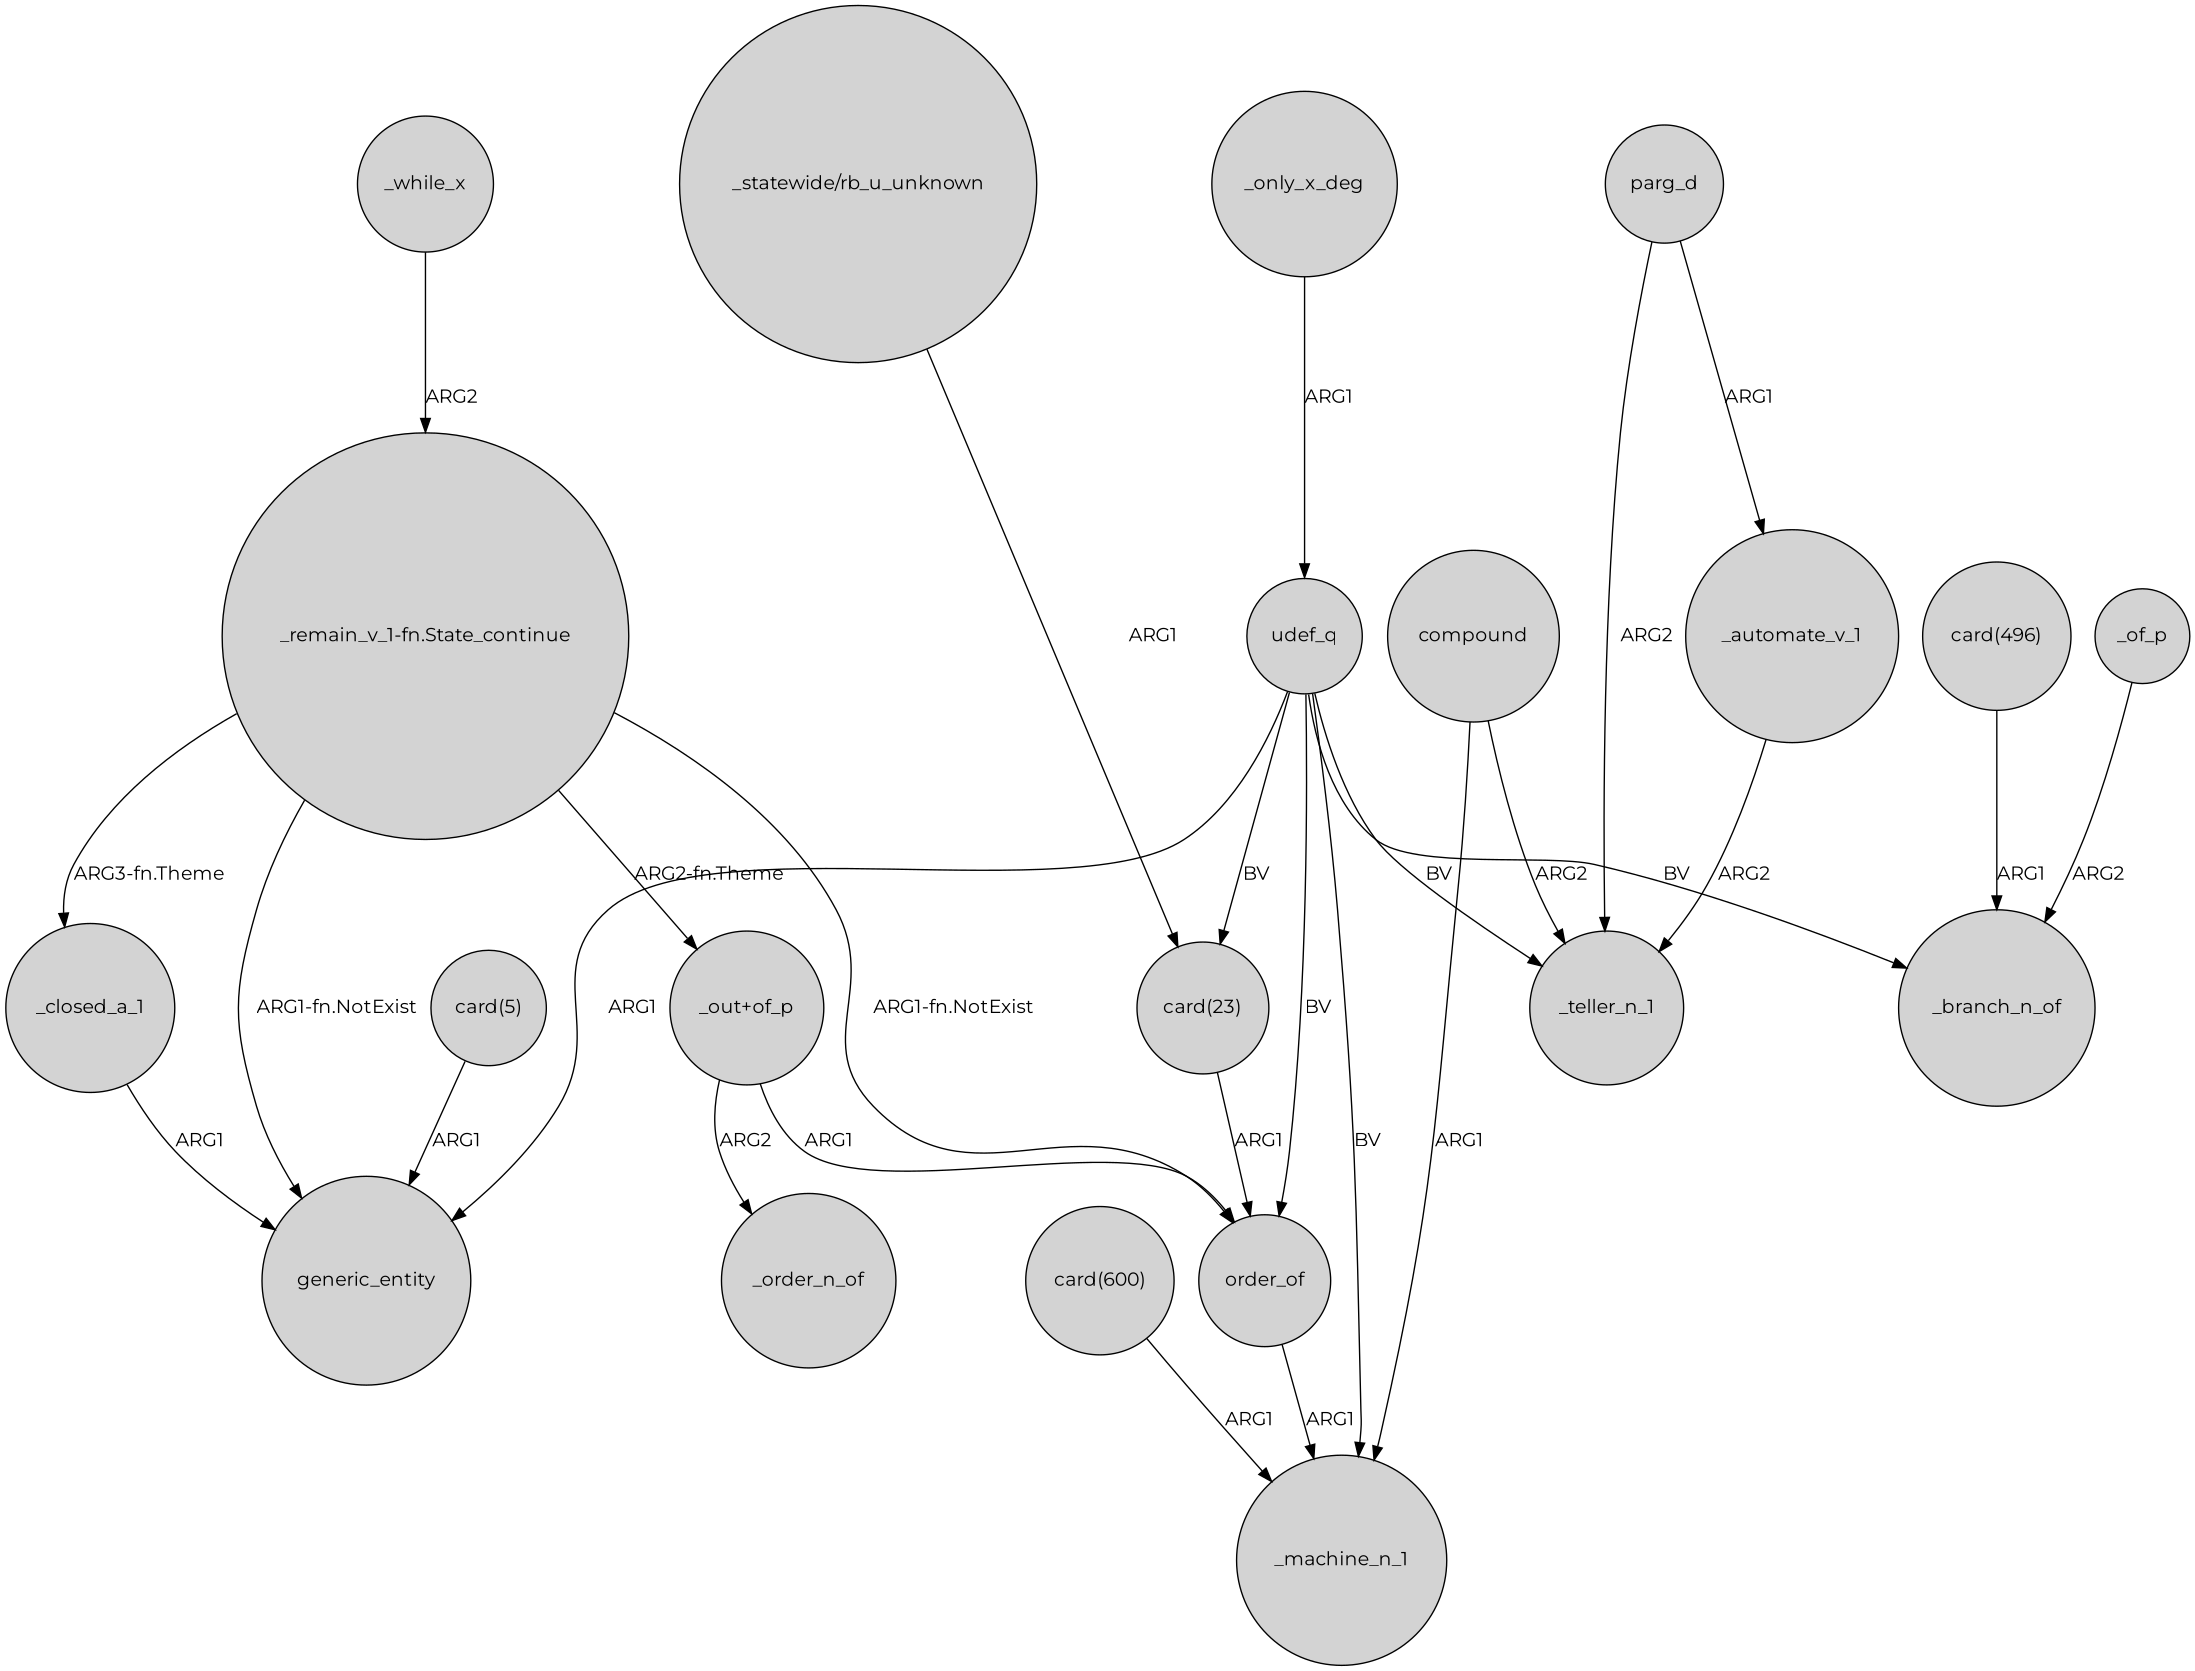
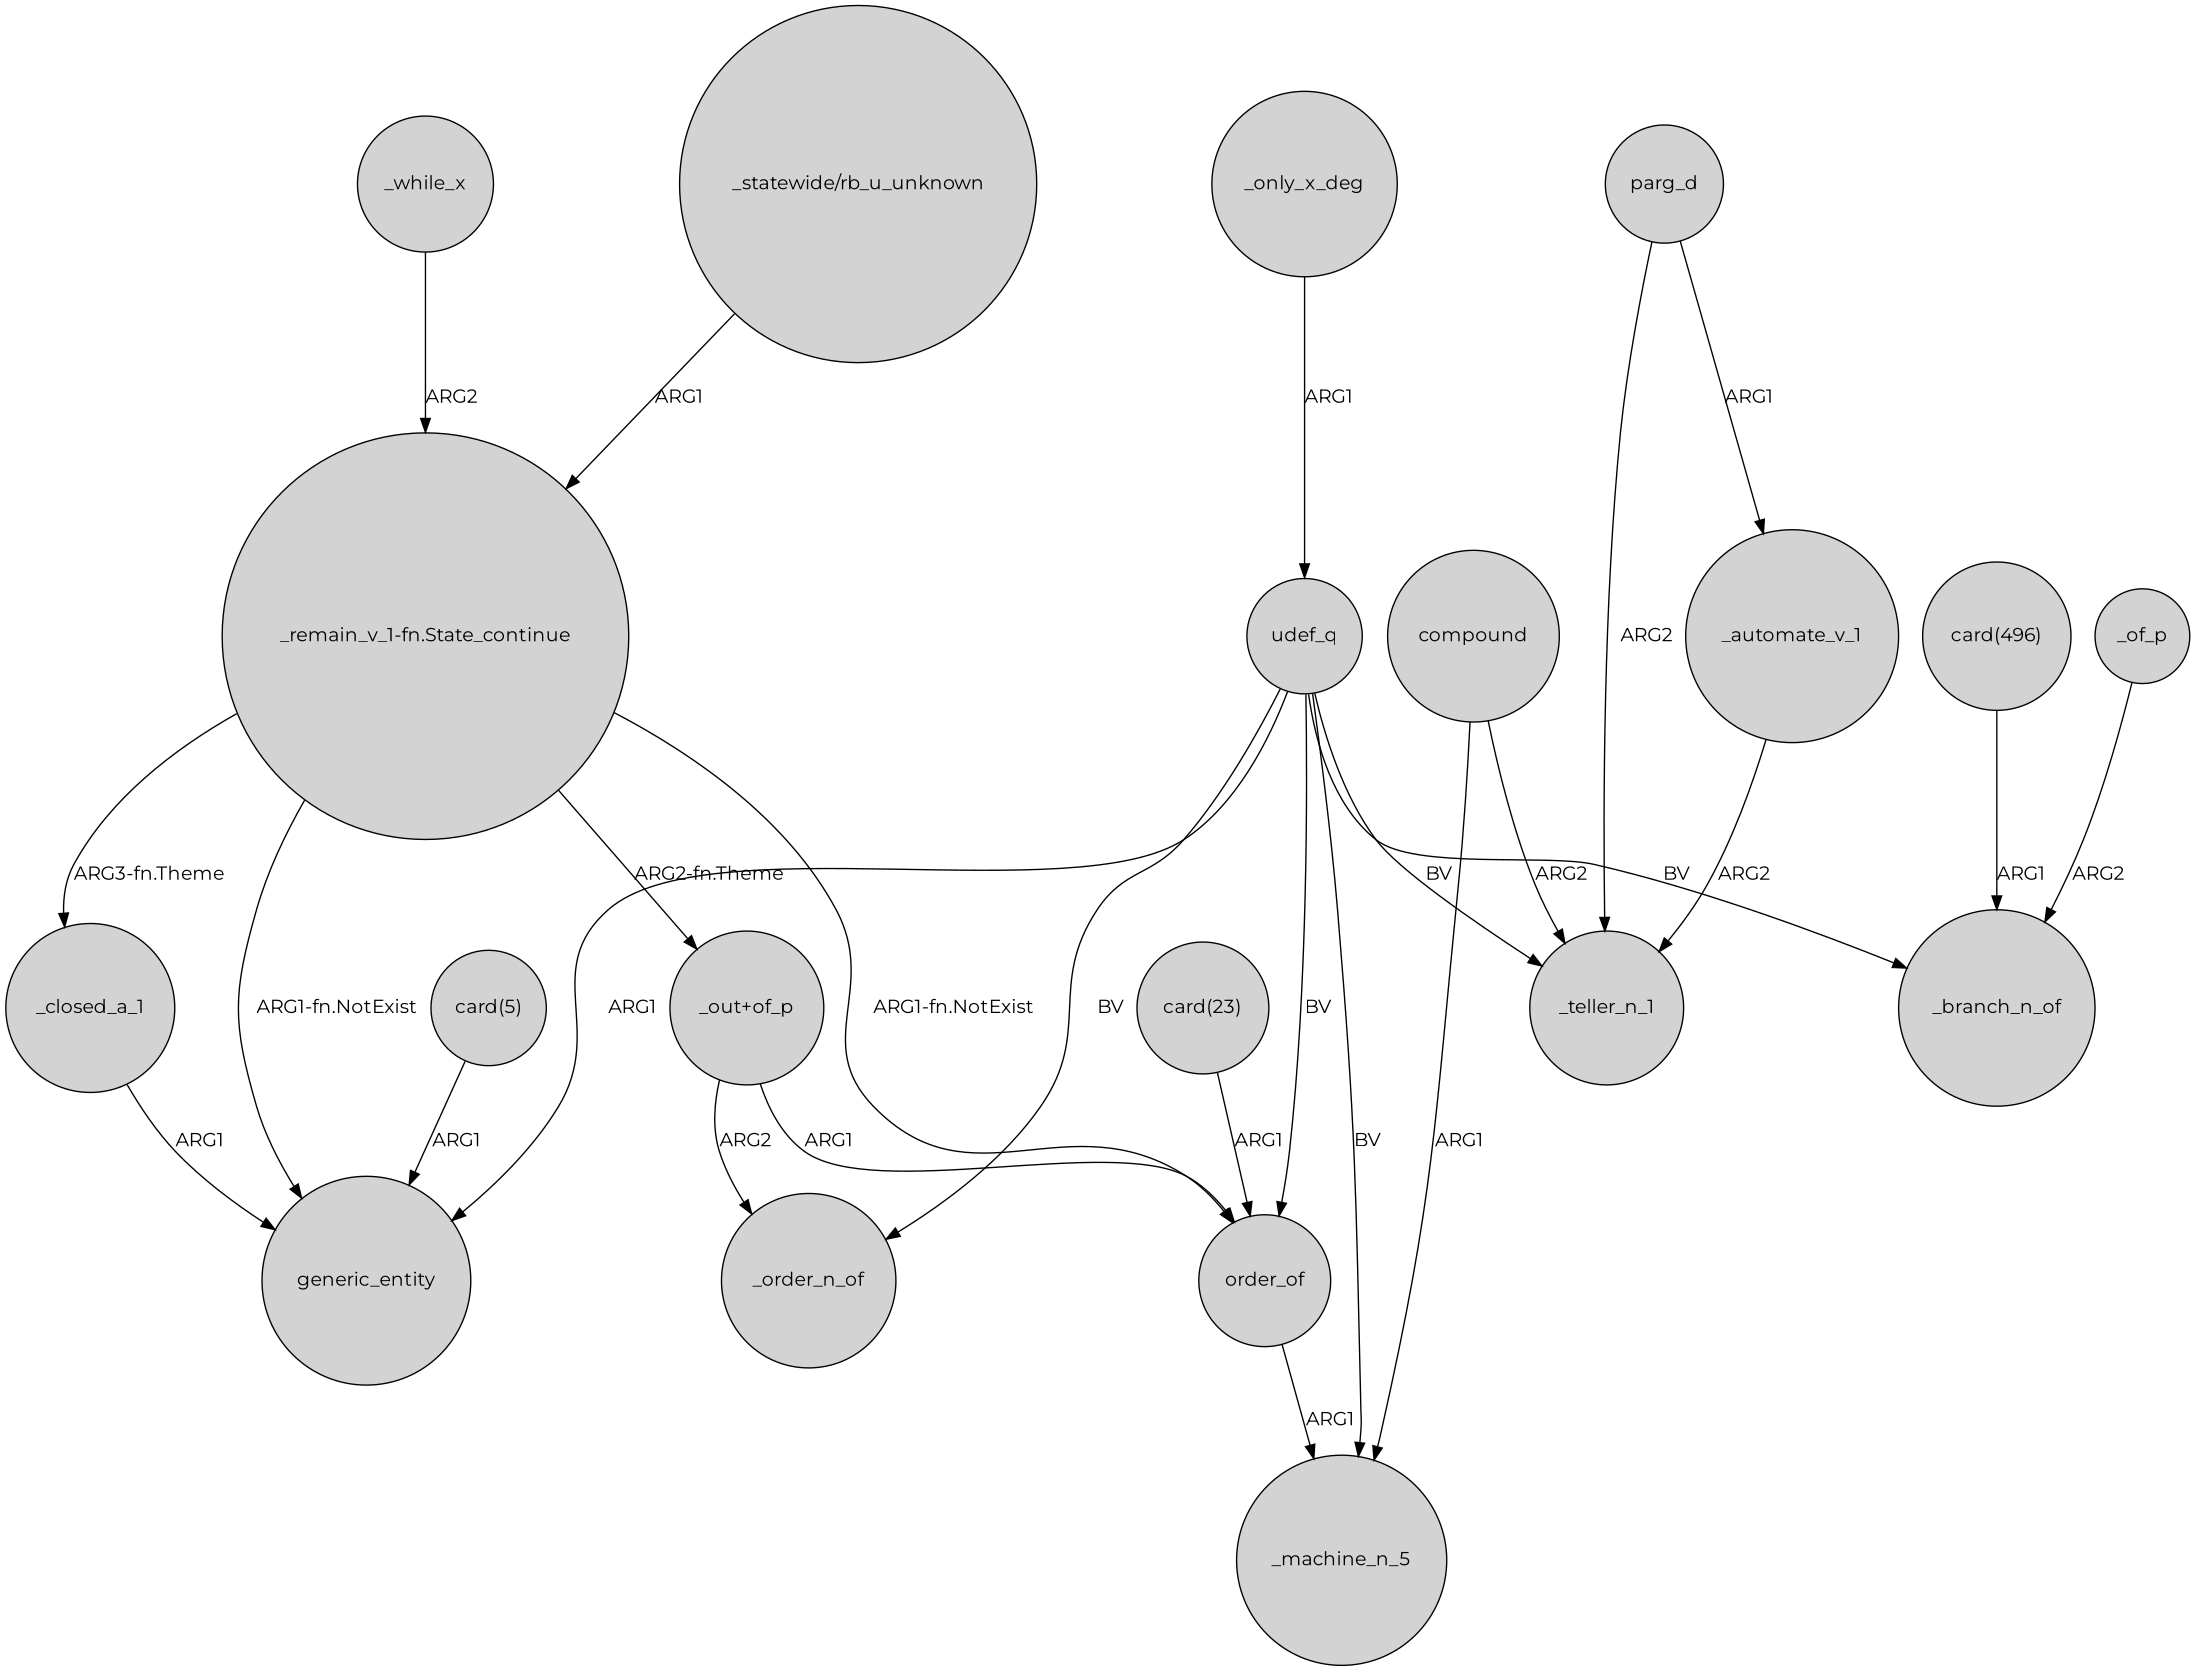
edge "_statewide/rb_u_unknown" -> "card(23)": now "_statewide/rb_u_unknown" -> "_remain_v_1-fn.State_continue"
edge "udef_q" -> "card(23)": now "udef_q" -> "_order_n_of"
node "card(600)": removed
node "_machine_n_1": label "_machine_n_1" -> "_machine_n_5"
